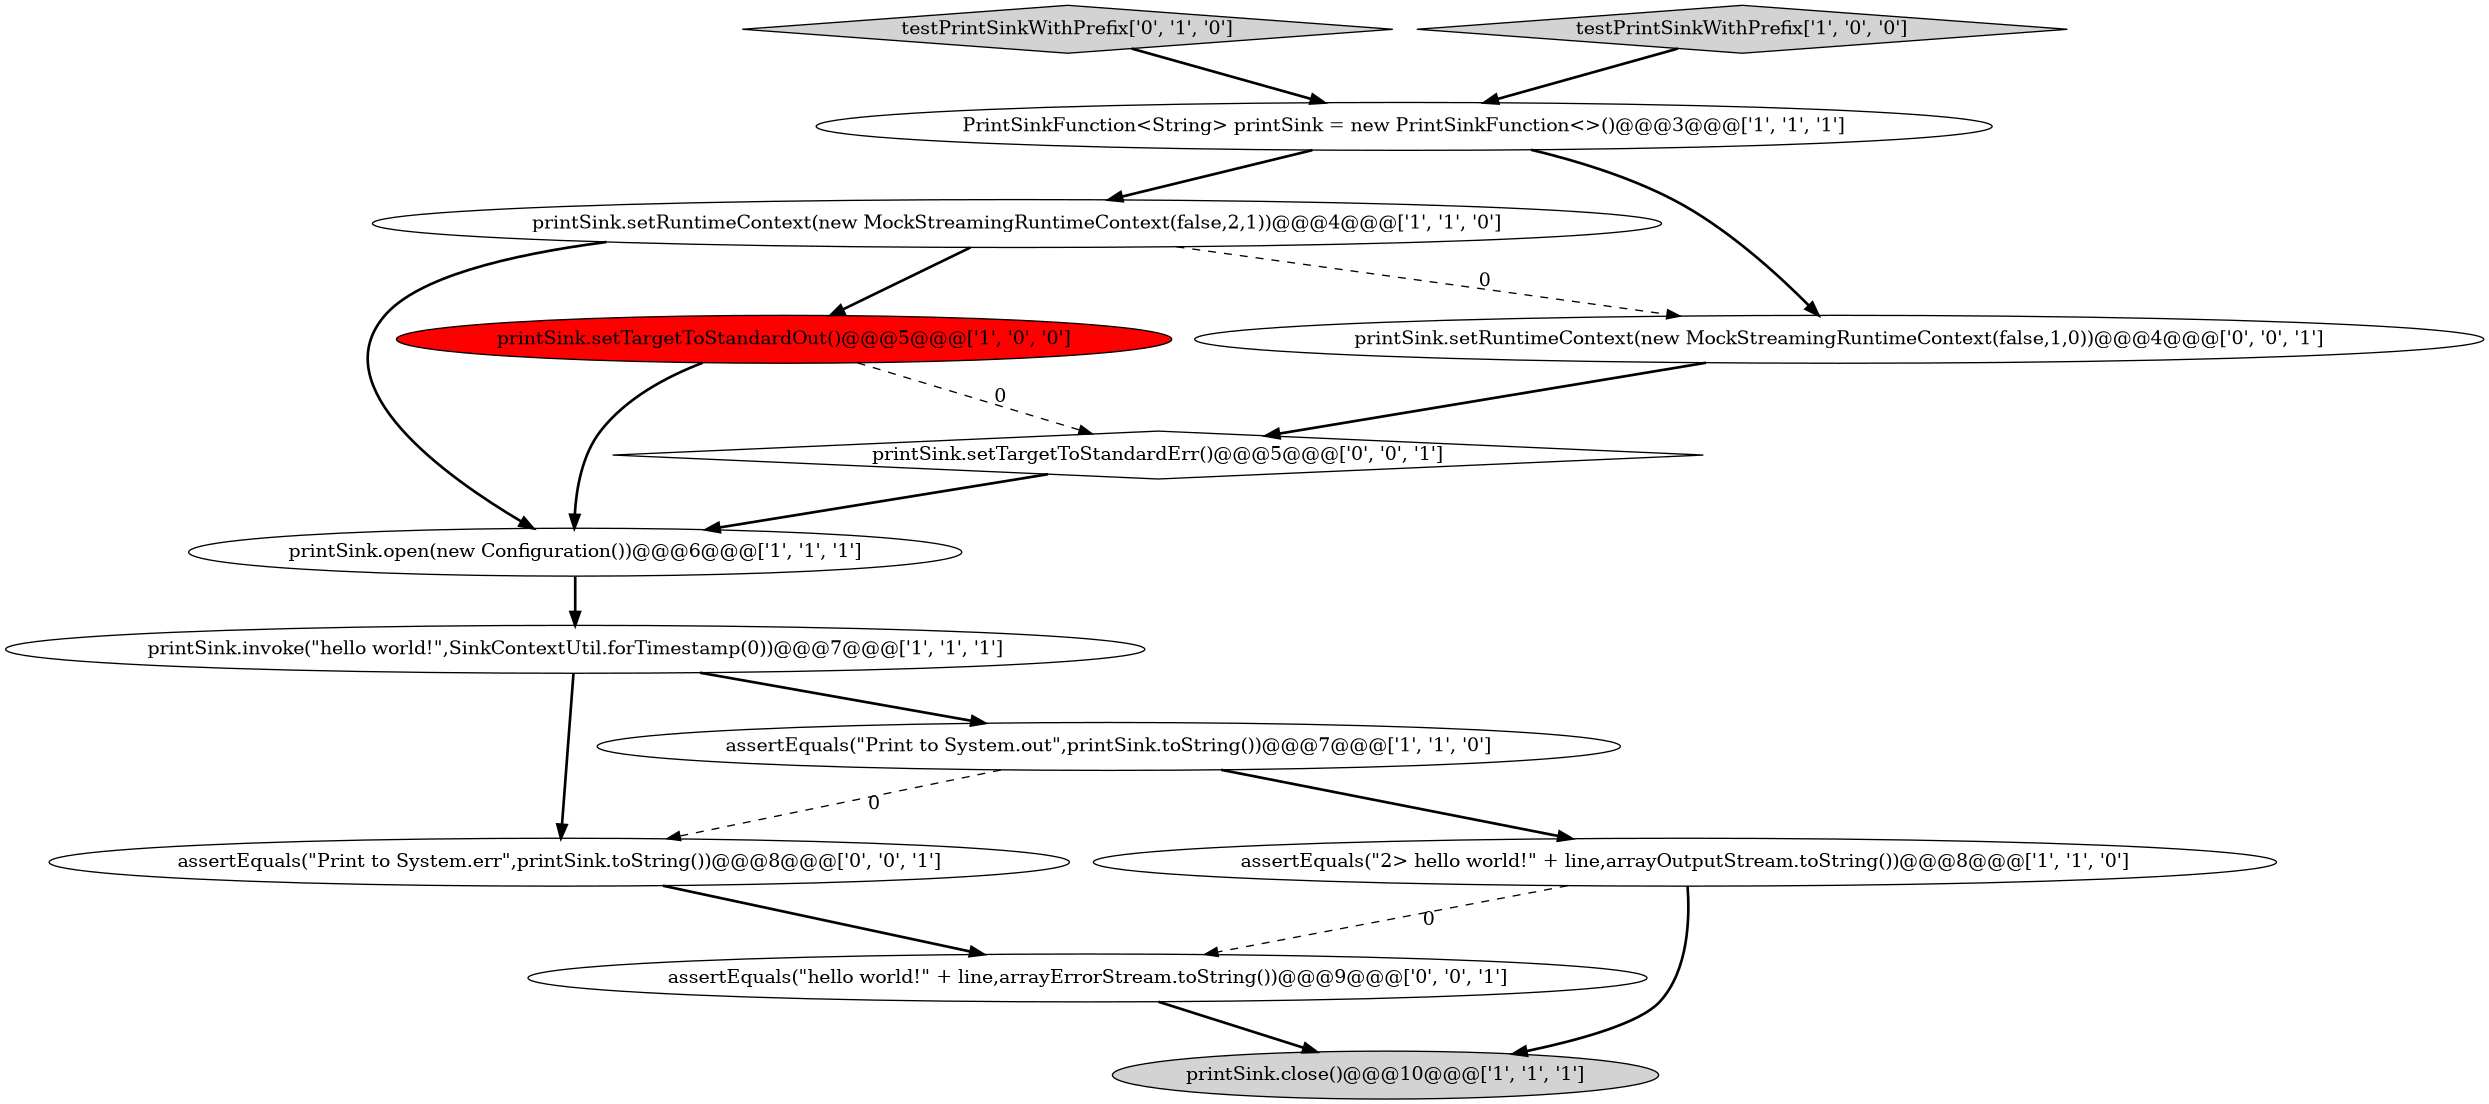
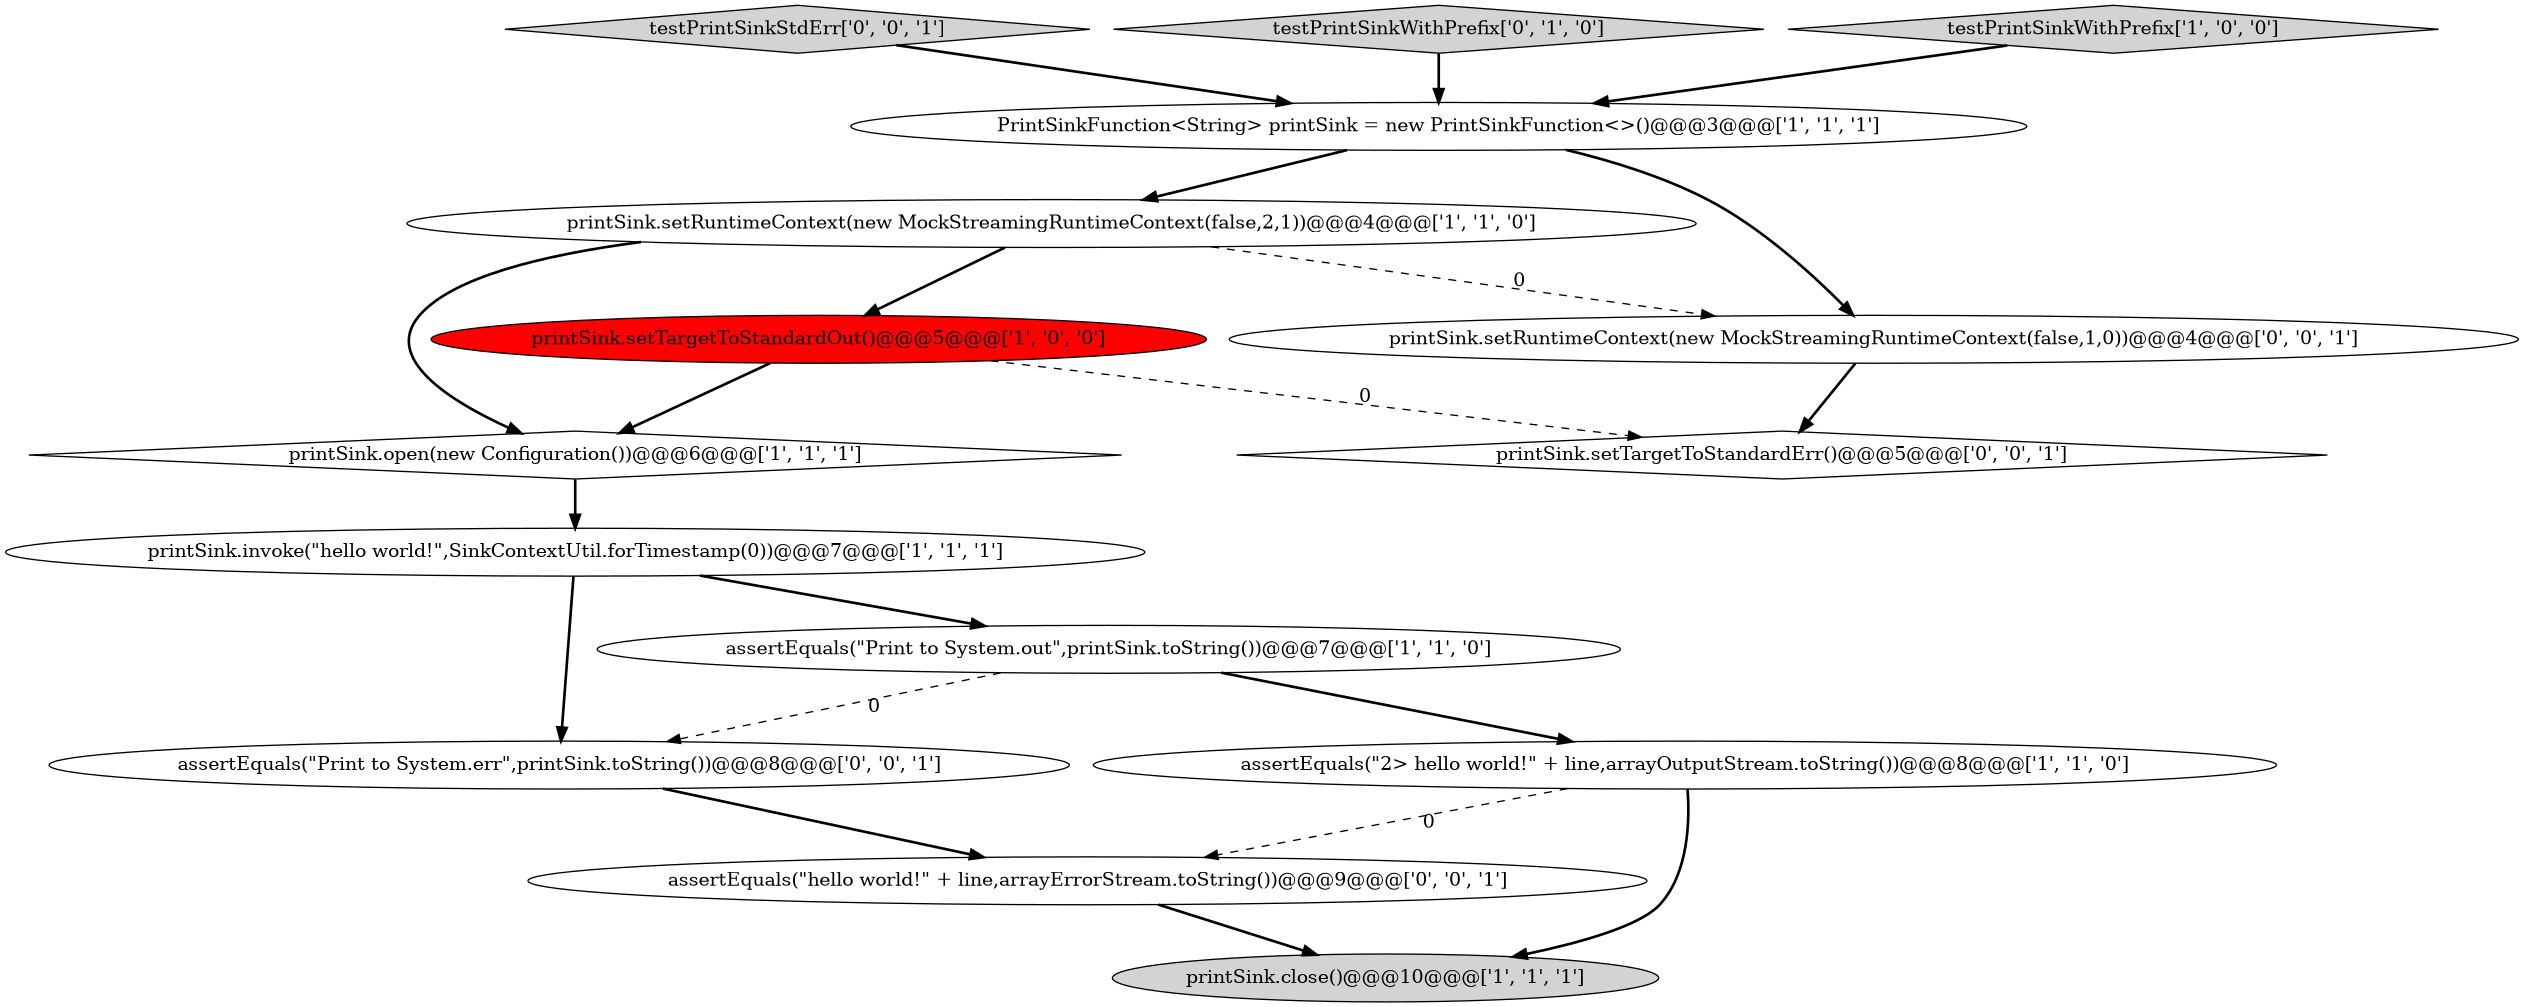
node "testPrintSinkStdErr['0', '0', '1']": added
edge "printSink.setTargetToStandardErr()@@@5@@@['0', '0', '1']" -> "printSink.open(new Configuration())@@@6@@@['1', '1', '1']": removed
node "printSink.open(new Configuration())@@@6@@@['1', '1', '1']": shape ellipse -> diamond
